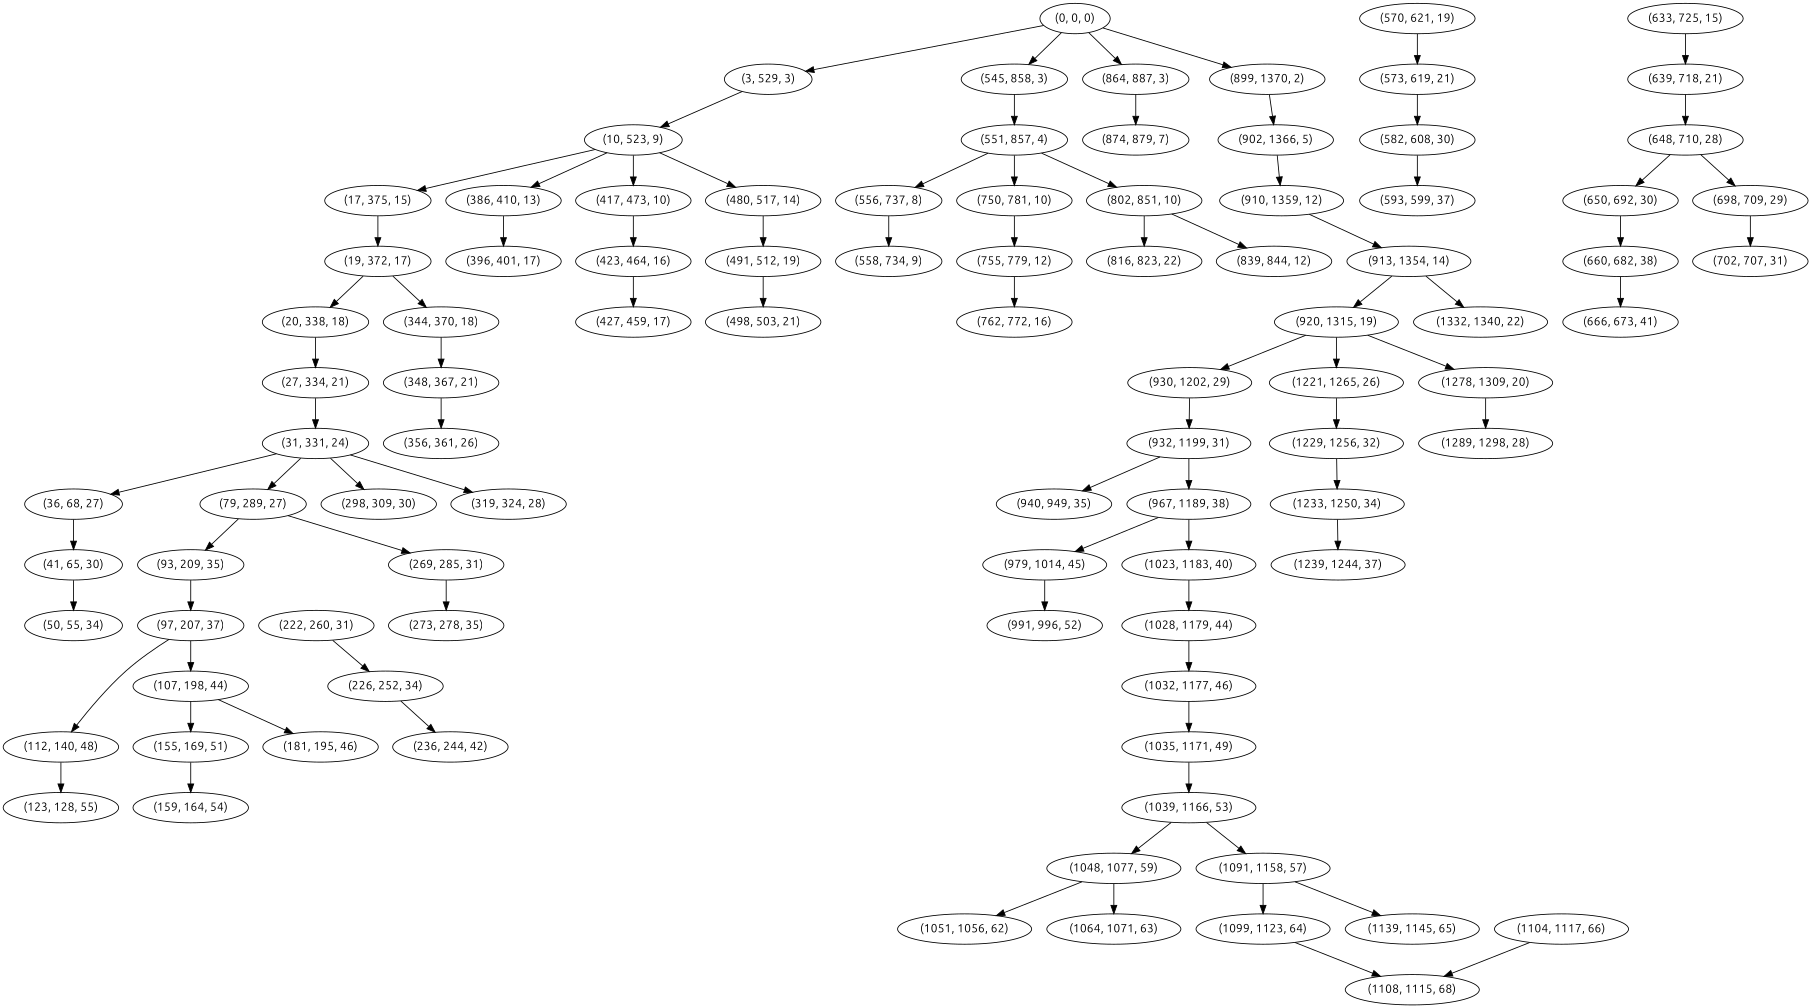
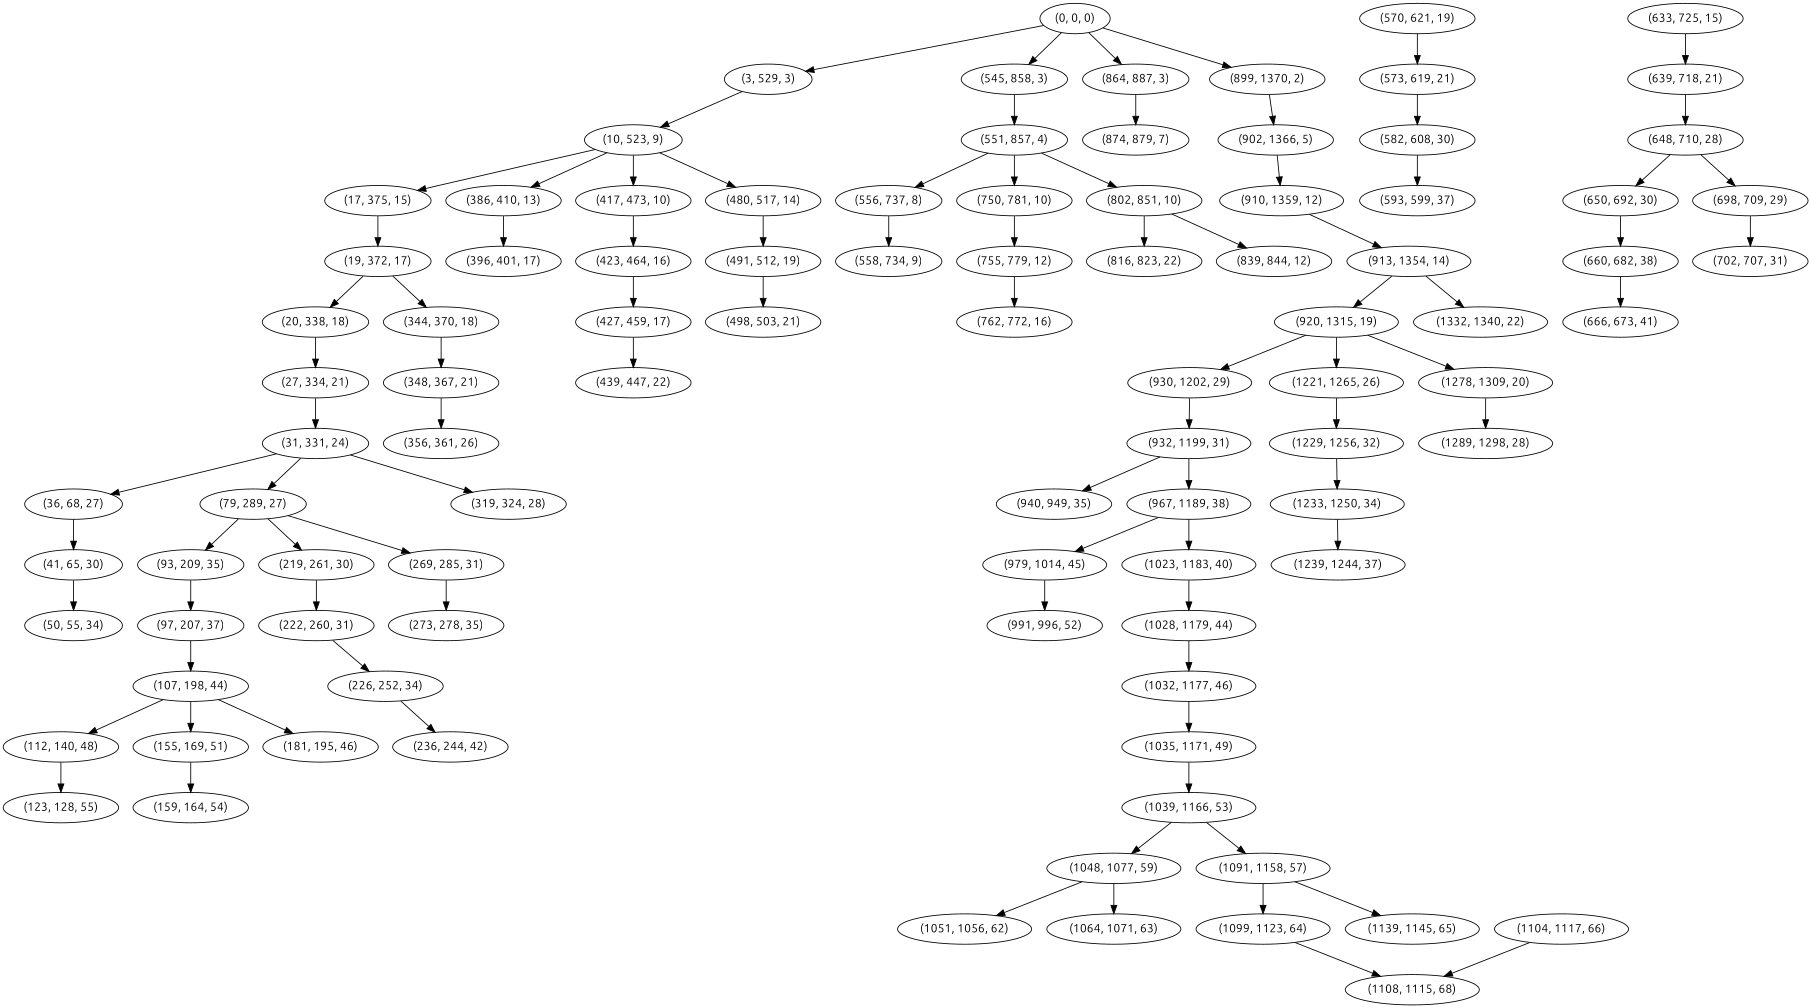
node "(439, 447, 22)": added
node "(298, 309, 30)": removed
node "(219, 261, 30)": added
edge "(97, 207, 37)" -> "(112, 140, 48)": now "(107, 198, 44)" -> "(112, 140, 48)"
